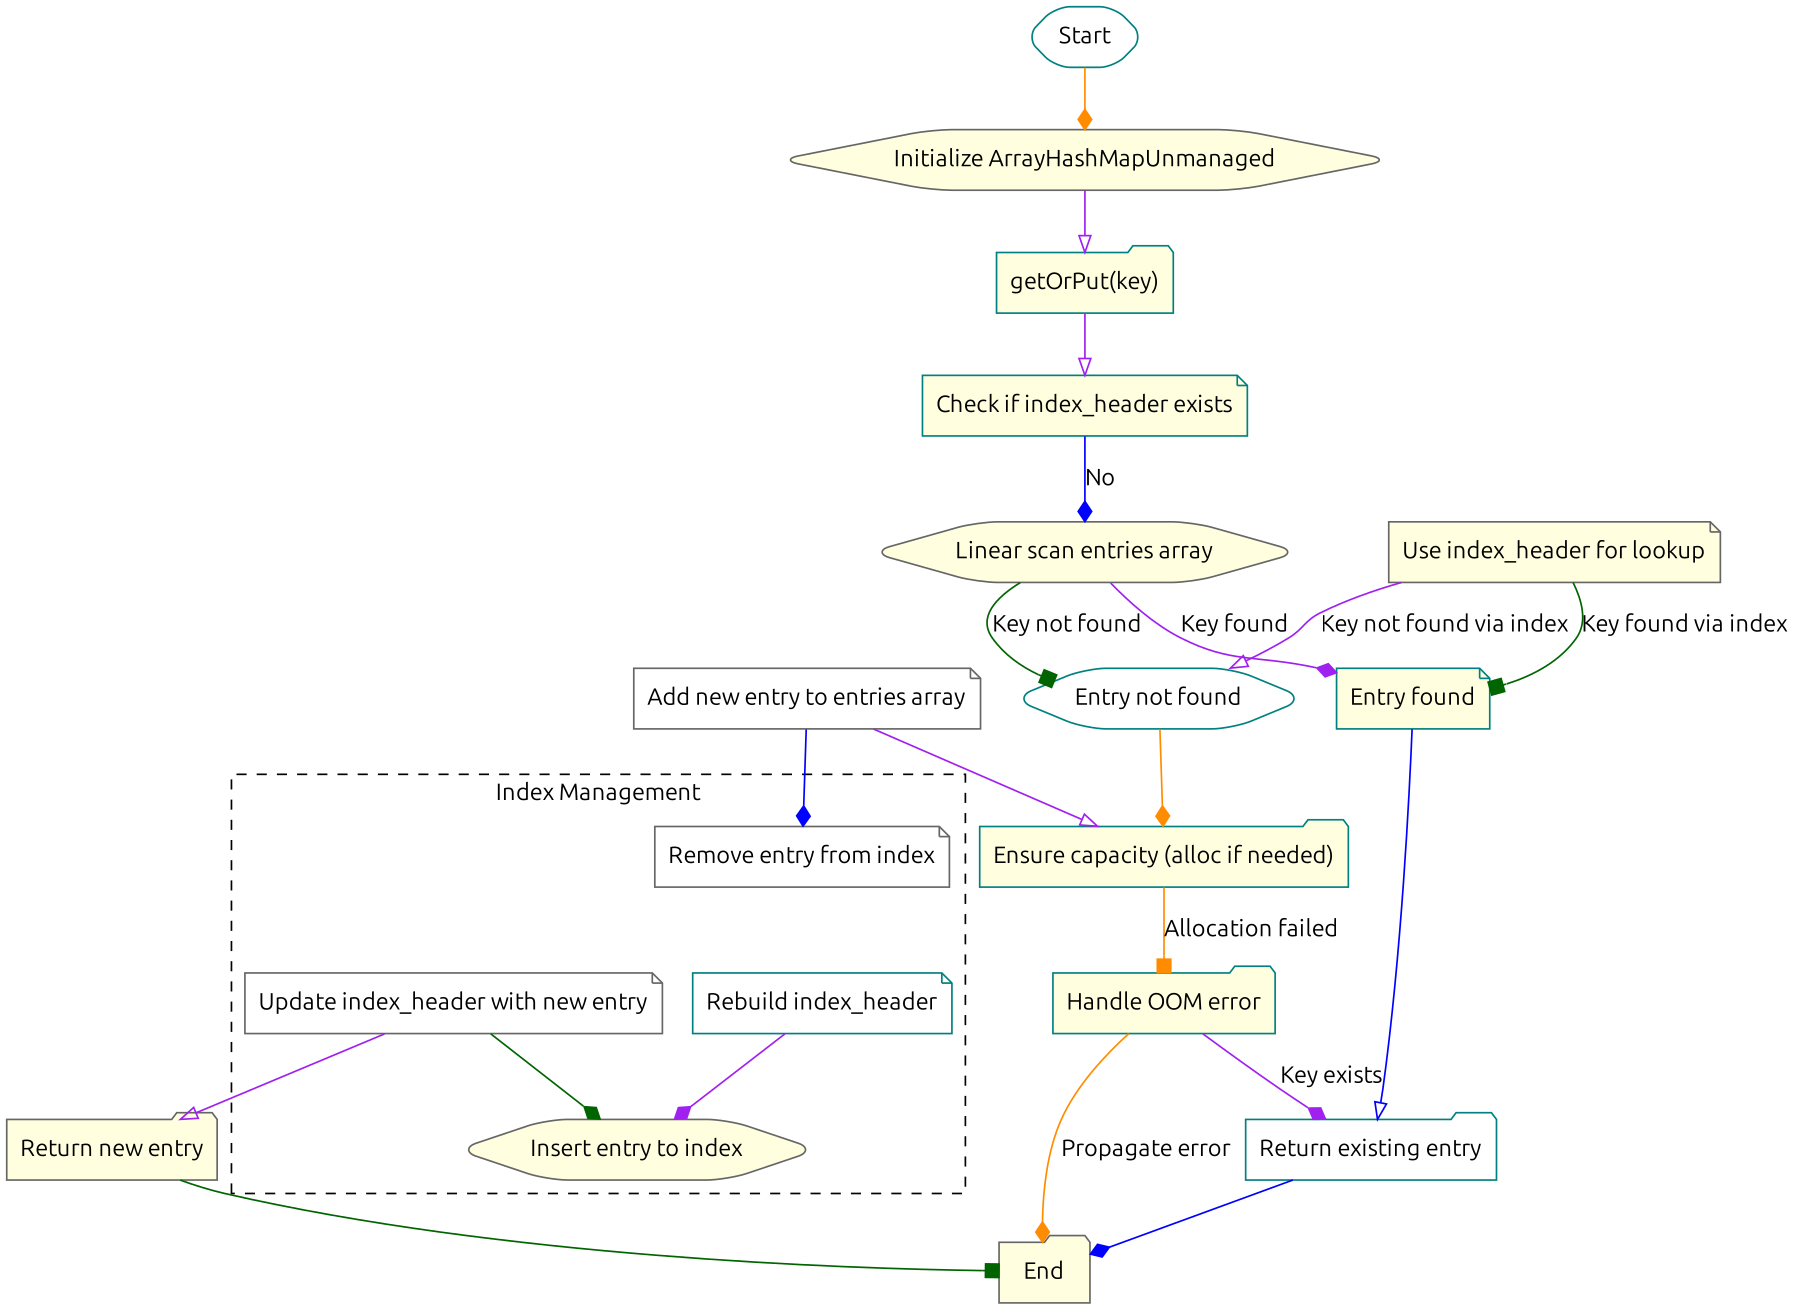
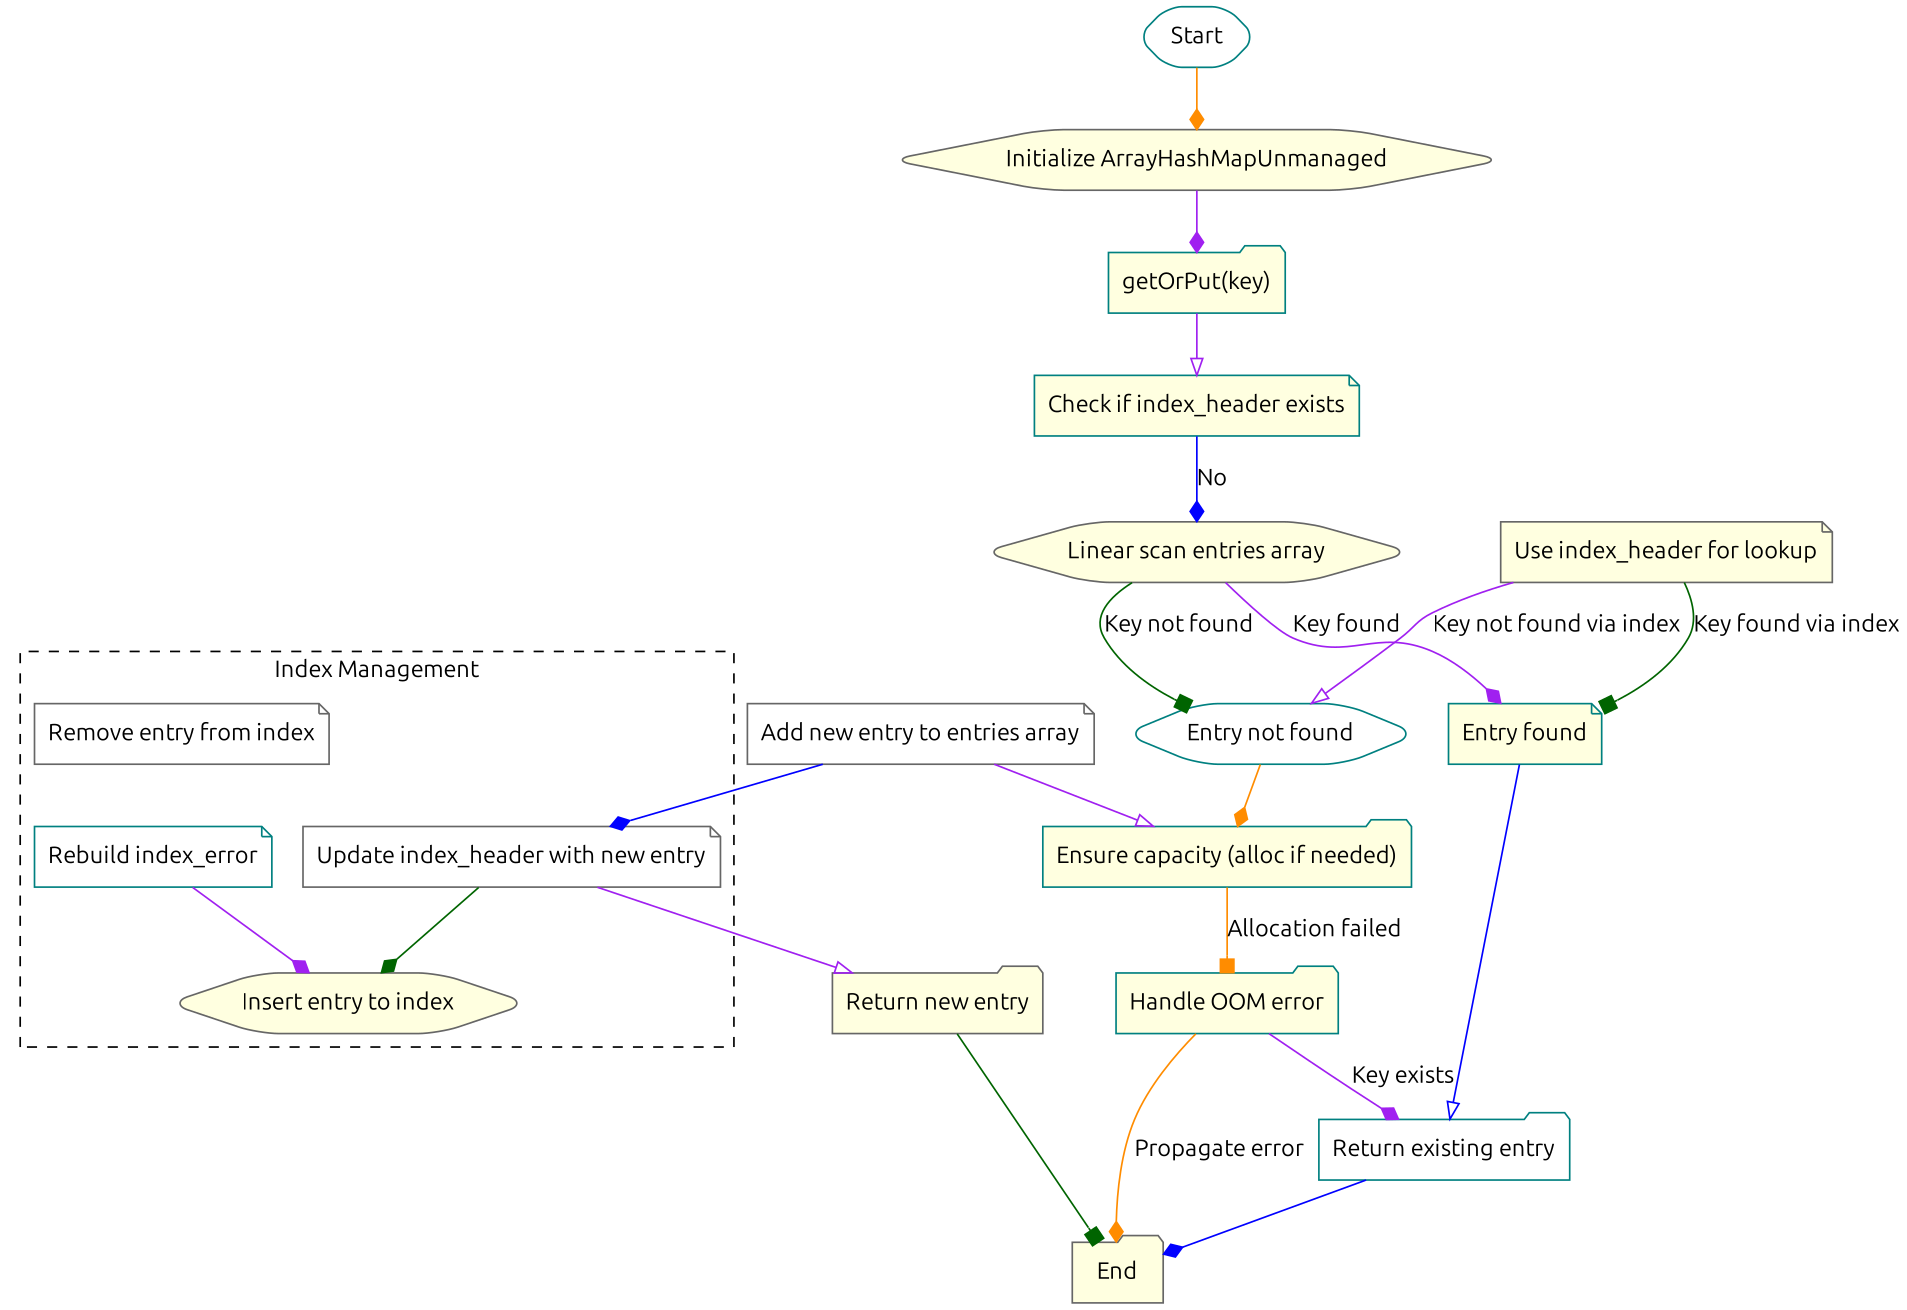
edge "Initialize ArrayHashMapUnmanaged" -> "getOrPut(key)": arrowhead onormal -> diamond
edge "Add new entry to entries array" -> "Remove entry from index": now "Add new entry to entries array" -> "Update index_header with new entry"
node "Rebuild index_header": label "Rebuild index_header" -> "Rebuild index_error"
